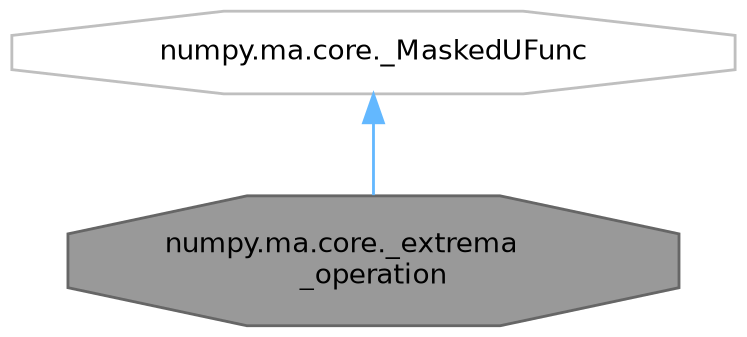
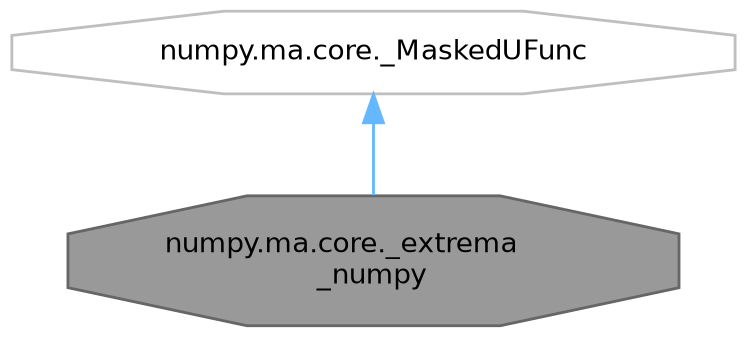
node "numpy.ma.core._extrema _operation": label "numpy.ma.core._extrema _operation" -> "numpy.ma.core._extrema _numpy"
